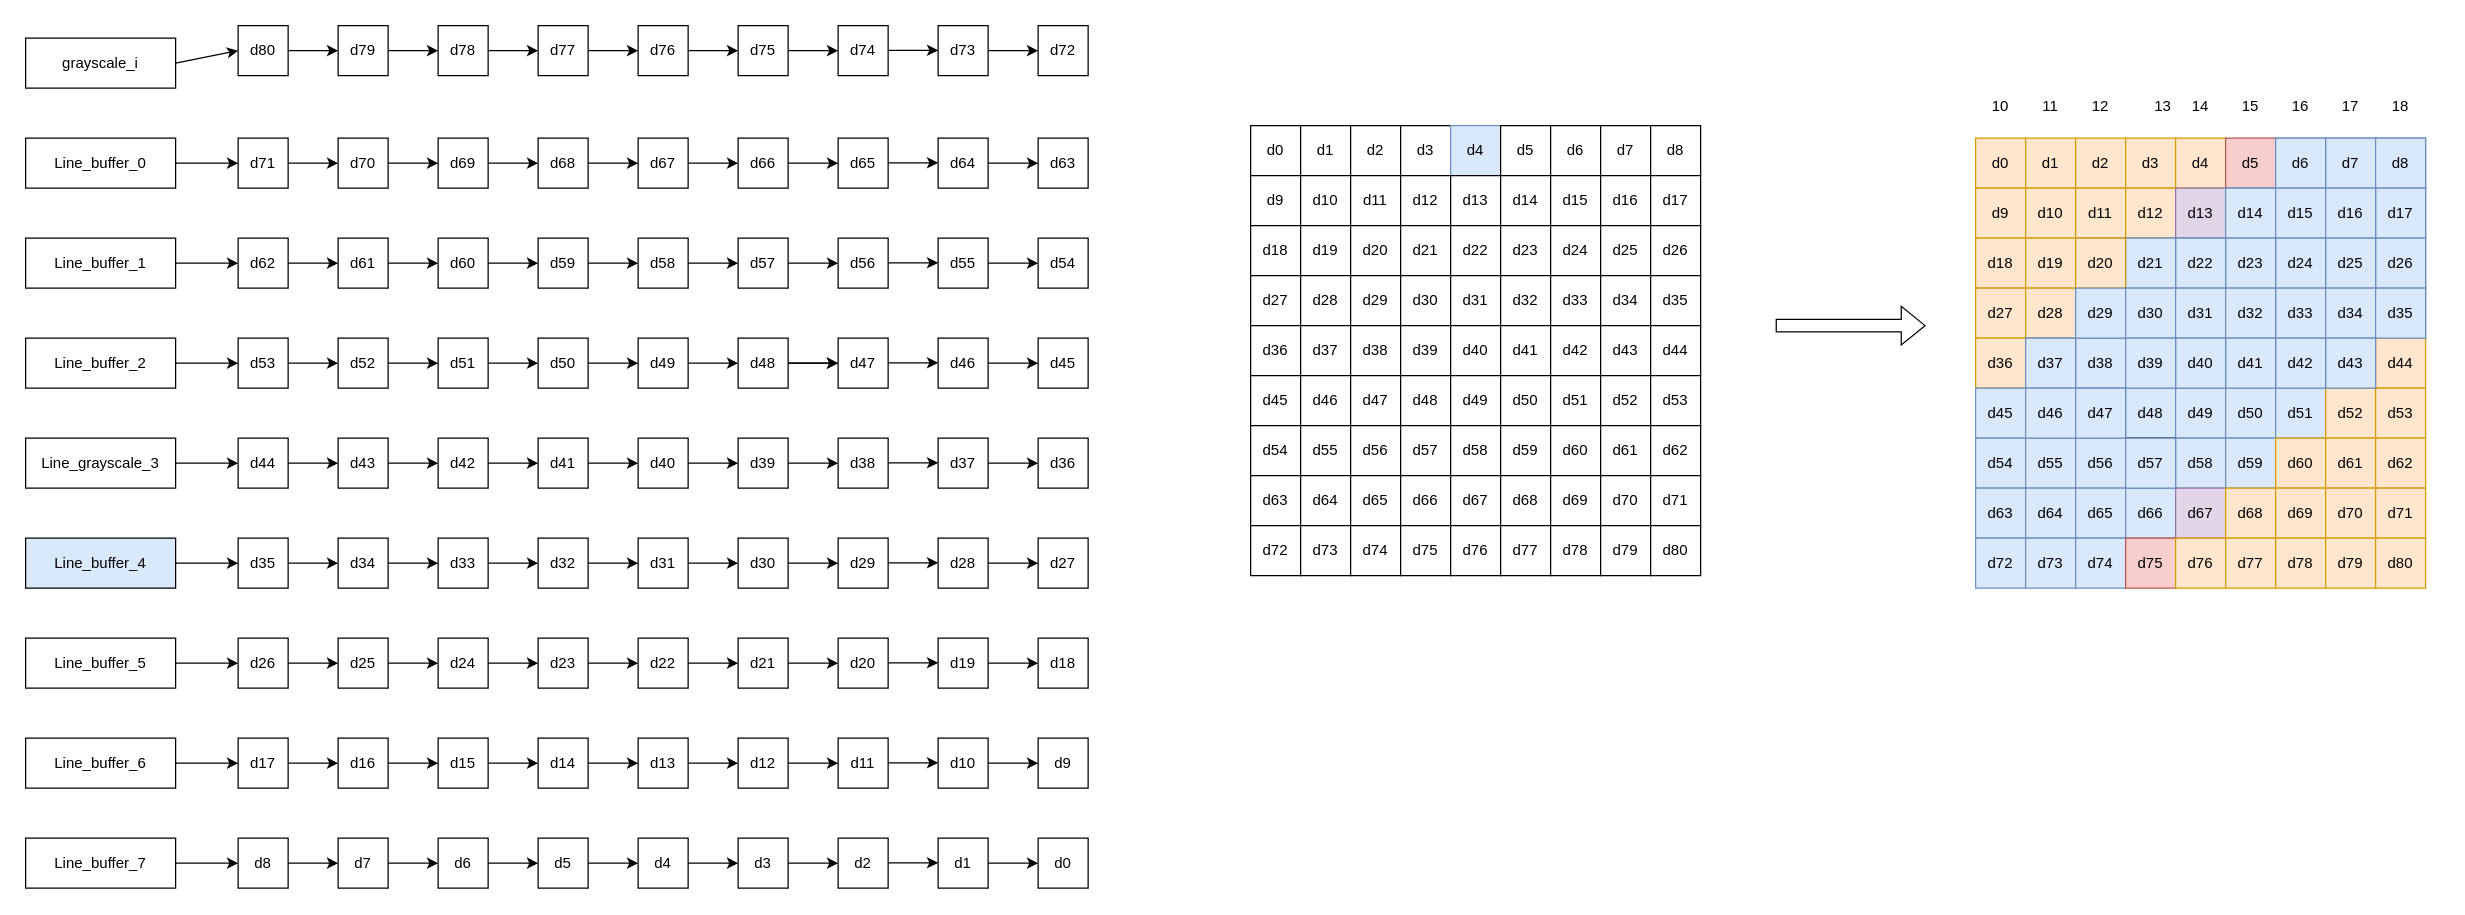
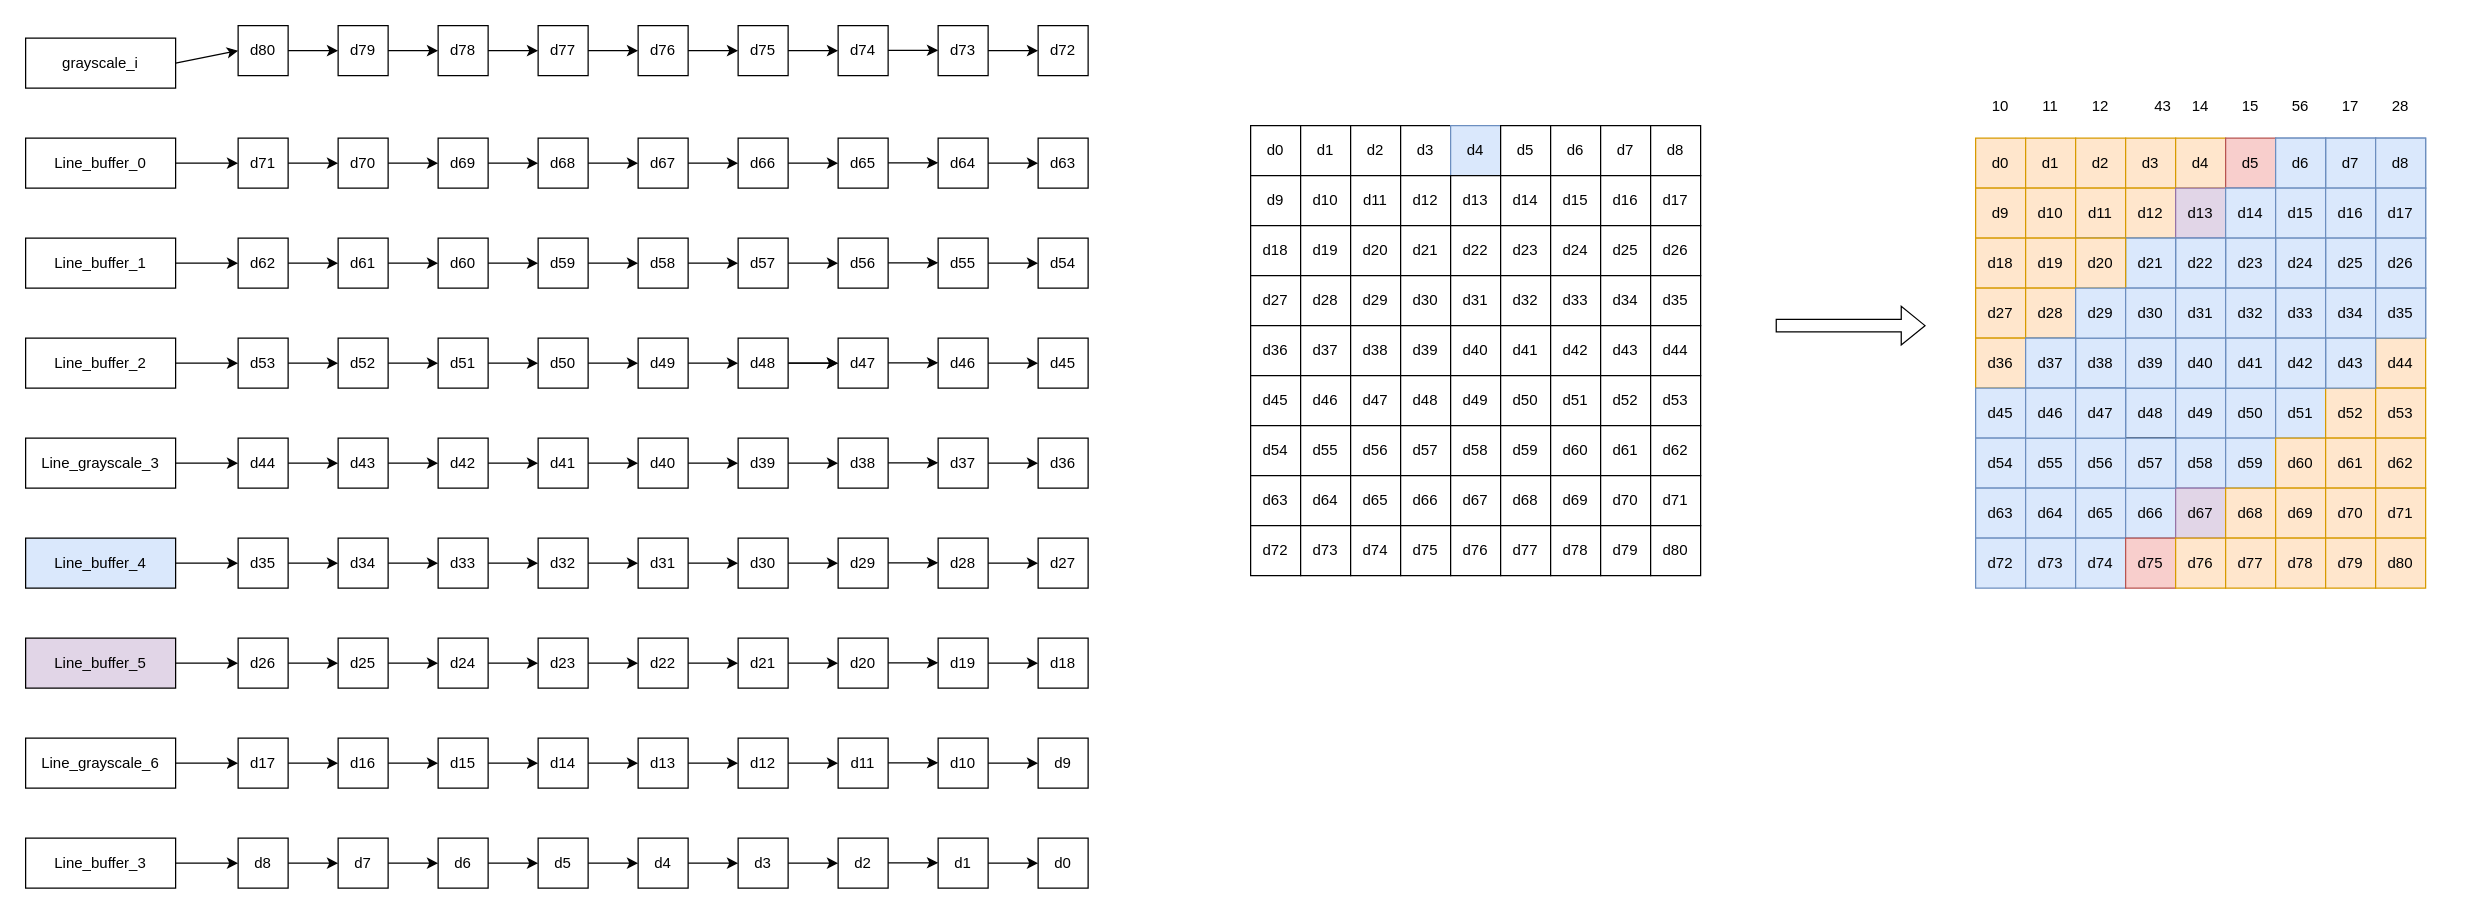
node "13": label "13" -> "43"
node "16": label "16" -> "56"
node "18": label "18" -> "28"
node "Line_buffer_5": fillcolor #ffffff -> #e1d5e7
node "Line_buffer_6": label "Line_buffer_6" -> "Line_grayscale_6"
node "Line_buffer_7": label "Line_buffer_7" -> "Line_buffer_3"
